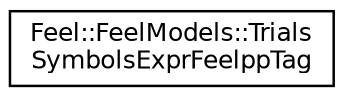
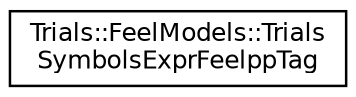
node "Feel::FeelModels::Trials SymbolsExprFeelppTag": label "Feel::FeelModels::Trials SymbolsExprFeelppTag" -> "Trials::FeelModels::Trials SymbolsExprFeelppTag"
